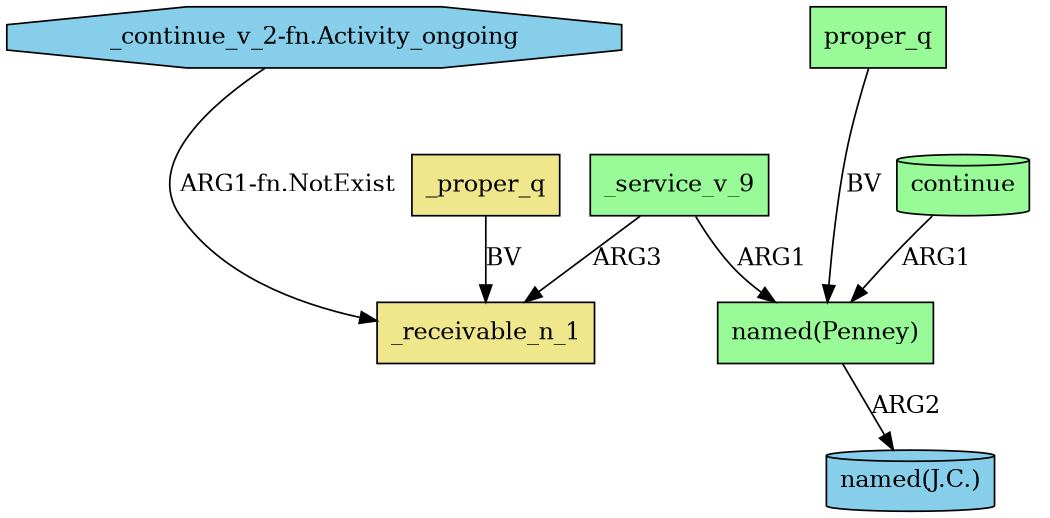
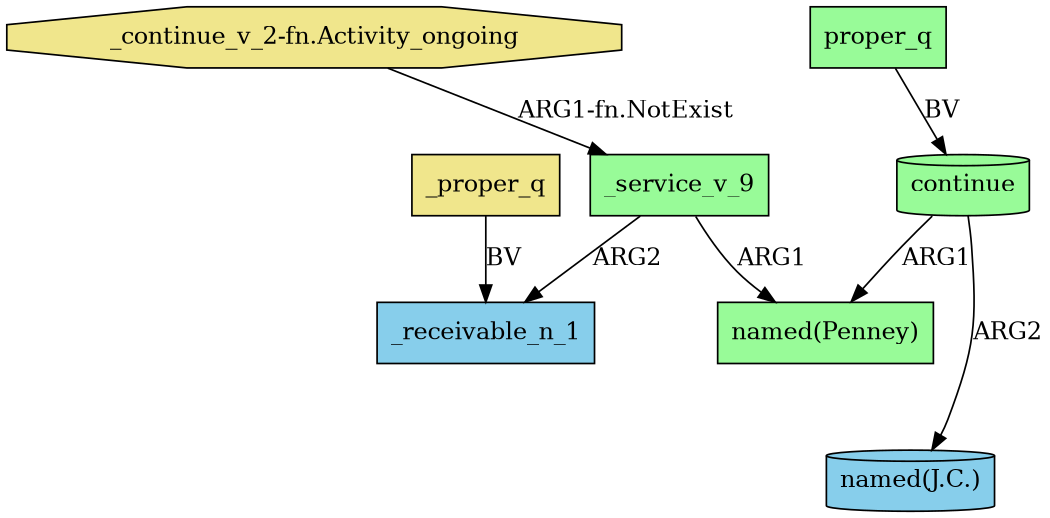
node "_continue_v_2-fn.Activity_ongoing": fillcolor skyblue -> khaki
edge "proper_q" -> "named(Penney)": now "proper_q" -> "continue"
edge "_continue_v_2-fn.Activity_ongoing" -> "_receivable_n_1": now "_continue_v_2-fn.Activity_ongoing" -> "_service_v_9"
edge "_service_v_9" -> "_receivable_n_1": label "ARG3" -> "ARG2"
node "_receivable_n_1": fillcolor khaki -> skyblue
edge "named(Penney)" -> "named(J.C.)": now "continue" -> "named(J.C.)"
